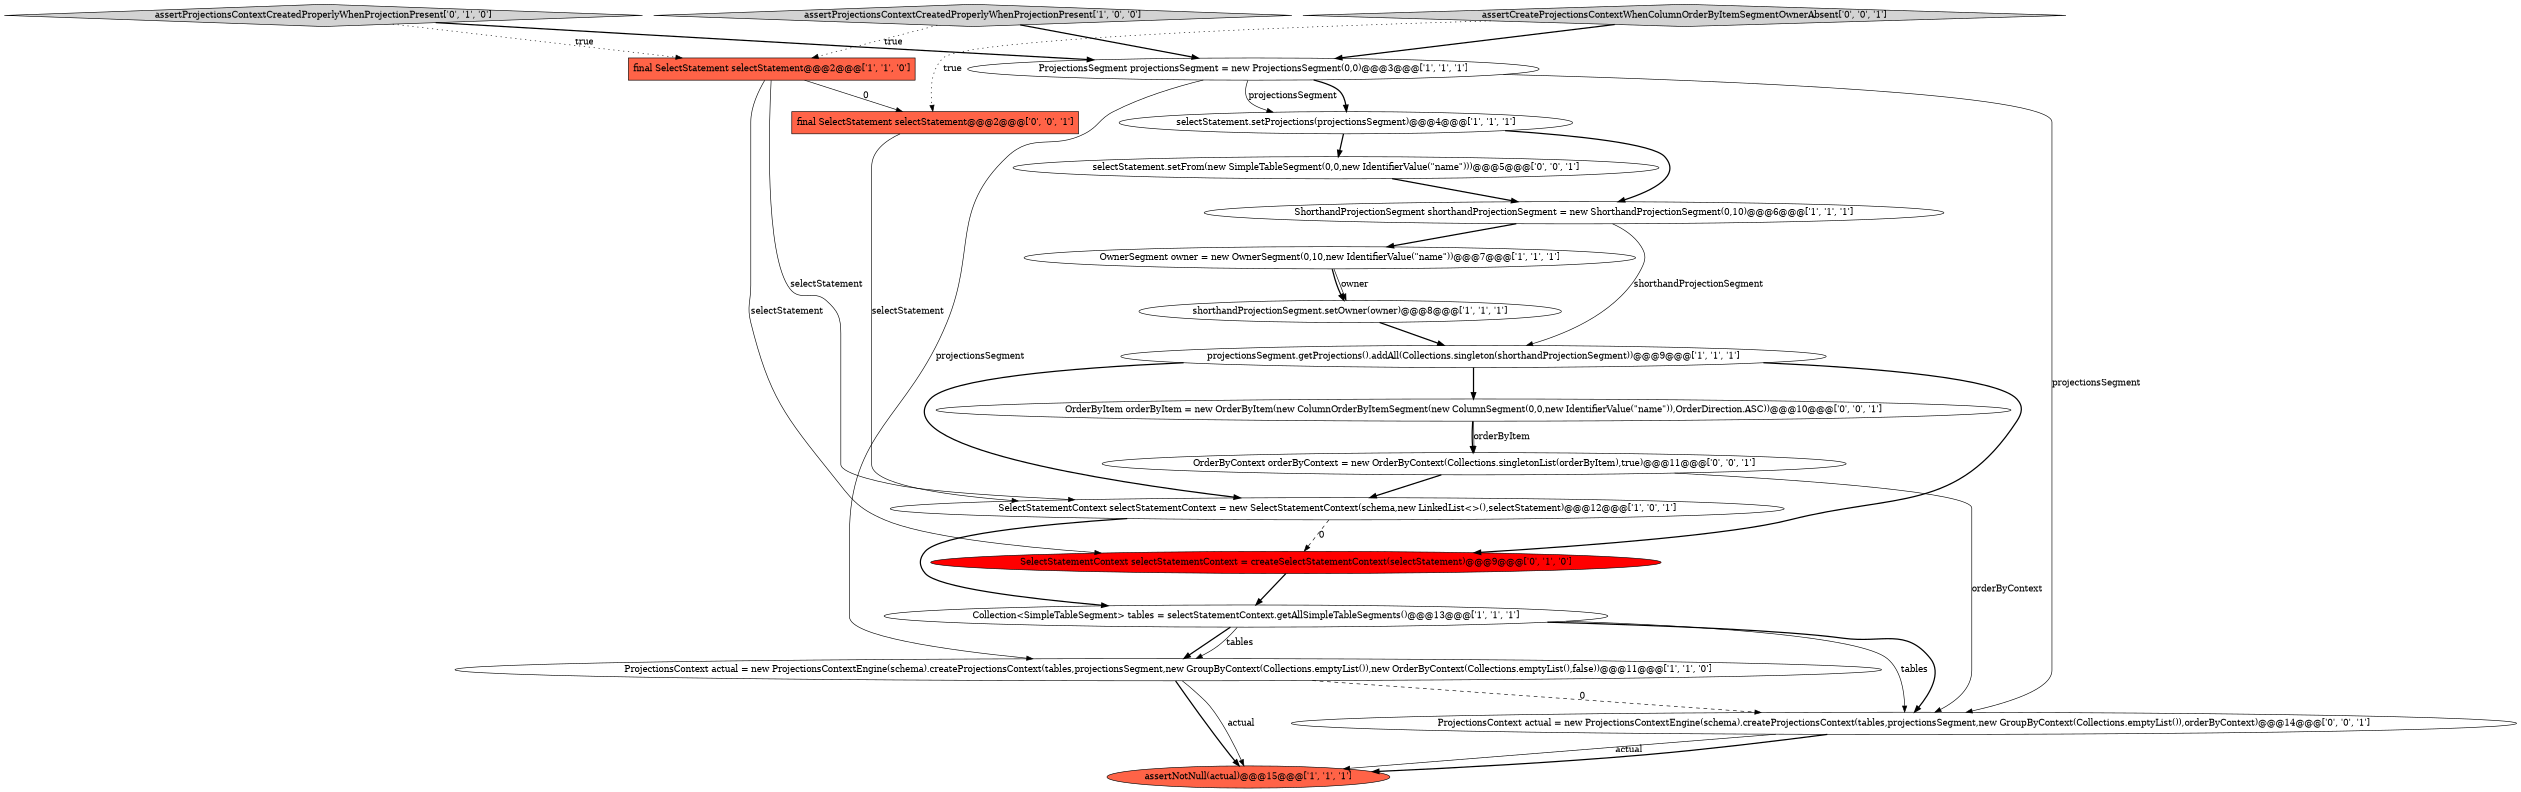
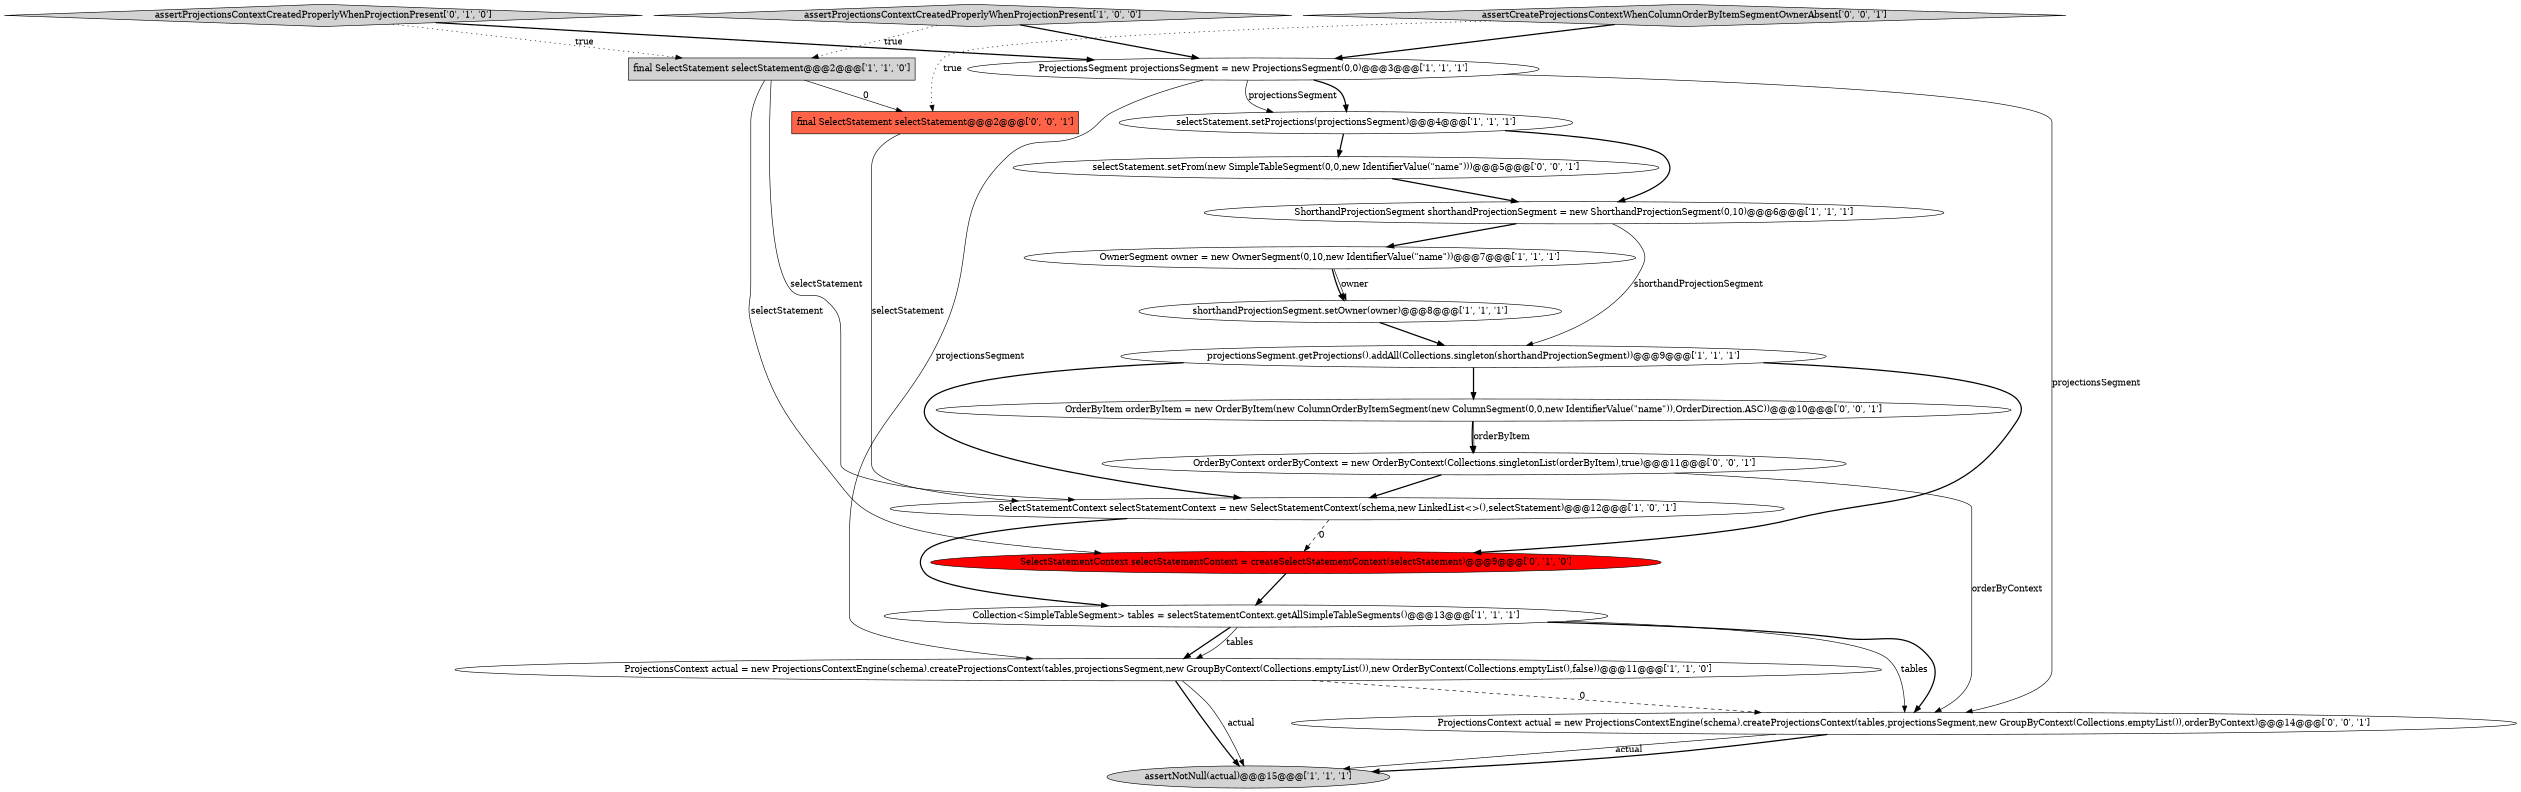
node "final SelectStatement selectStatement@@@2@@@['1', '1', '0']": fillcolor tomato -> lightgray
node "assertNotNull(actual)@@@15@@@['1', '1', '1']": fillcolor tomato -> lightgray
